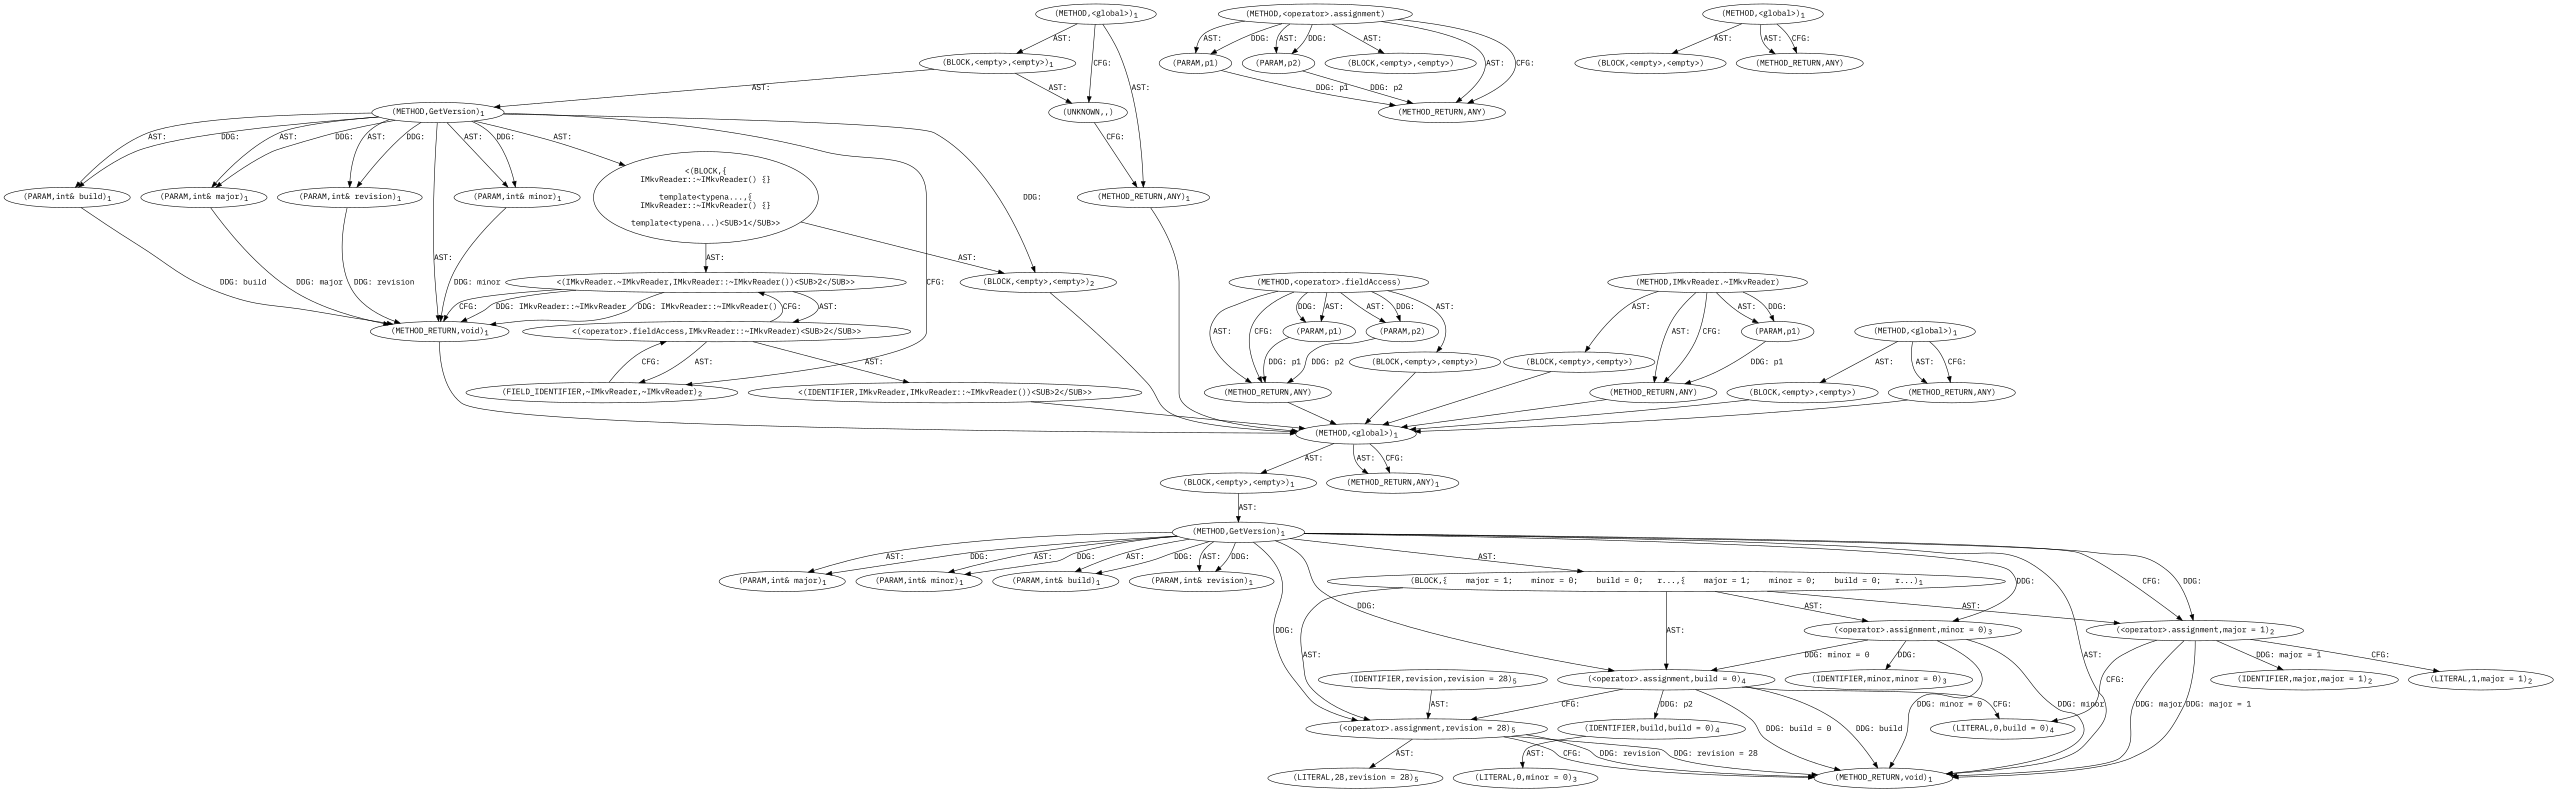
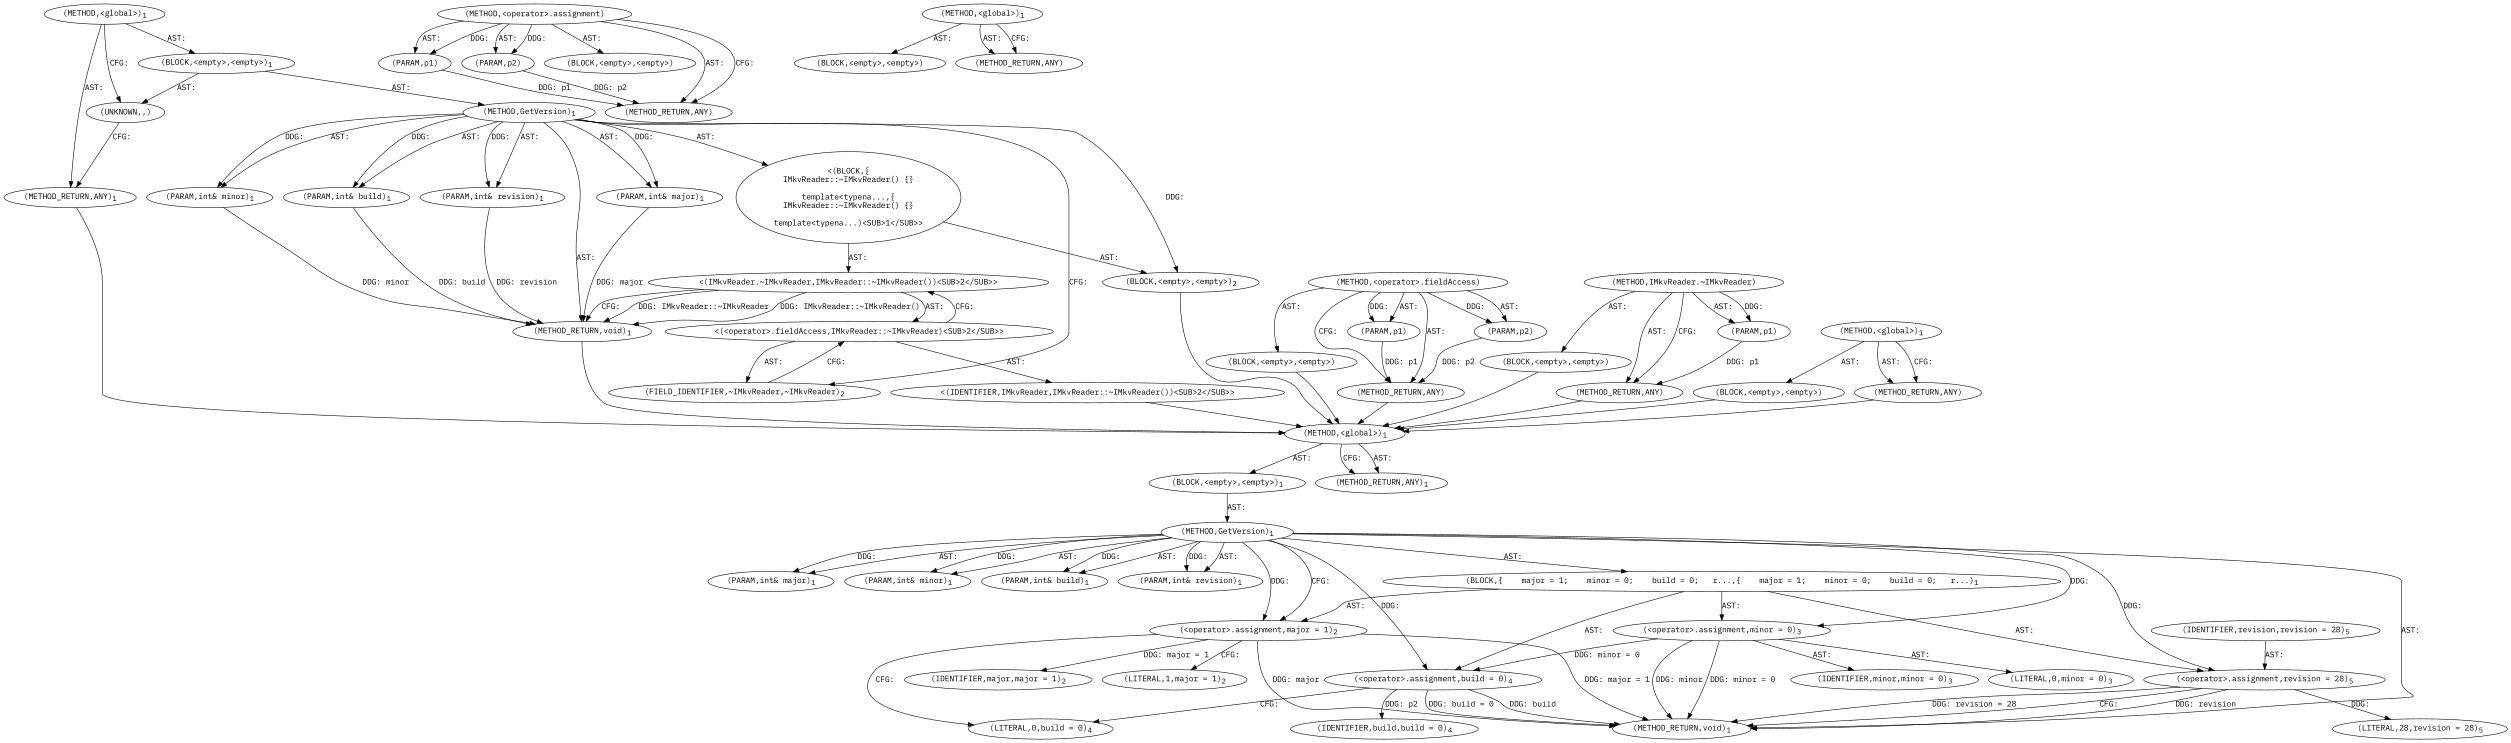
edge "(<operator>.assignment,minor = 0)" -> "(IDENTIFIER,minor,minor = 0)": label "DDG: " -> "AST: "
edge "(<operator>.assignment,build = 0)" -> "(<operator>.assignment,revision = 28)": removed, label "CFG:"
edge "(IDENTIFIER,build,build = 0)" -> "(LITERAL,0,minor = 0)": now "(<operator>.assignment,minor = 0)" -> "(LITERAL,0,minor = 0)"
edge "(<operator>.assignment,revision = 28)" -> "(LITERAL,28,revision = 28)": label "AST: " -> "DDG: "
